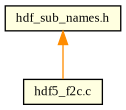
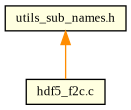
node "hdf_sub_names.h": label "hdf_sub_names.h" -> "utils_sub_names.h"
